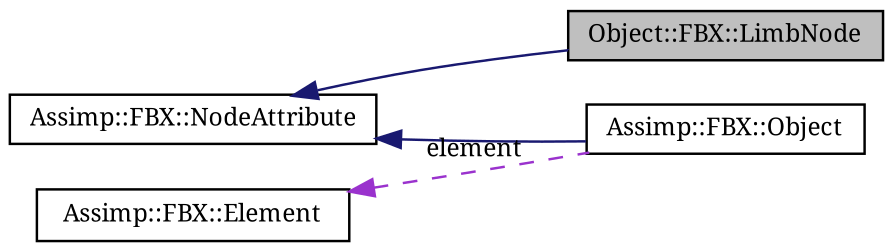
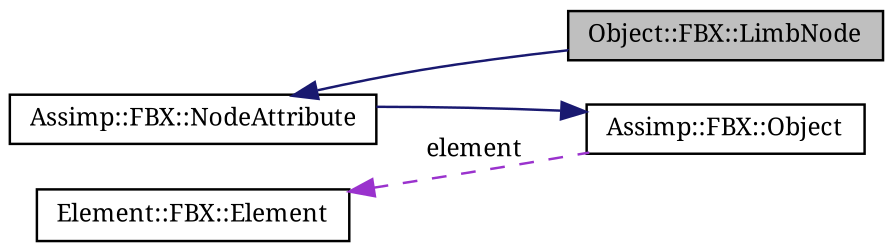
edge "Assimp::FBX::Object" -> "Assimp::FBX::NodeAttribute": reversed
node "Assimp::FBX::Element": label "Assimp::FBX::Element" -> "Element::FBX::Element"
